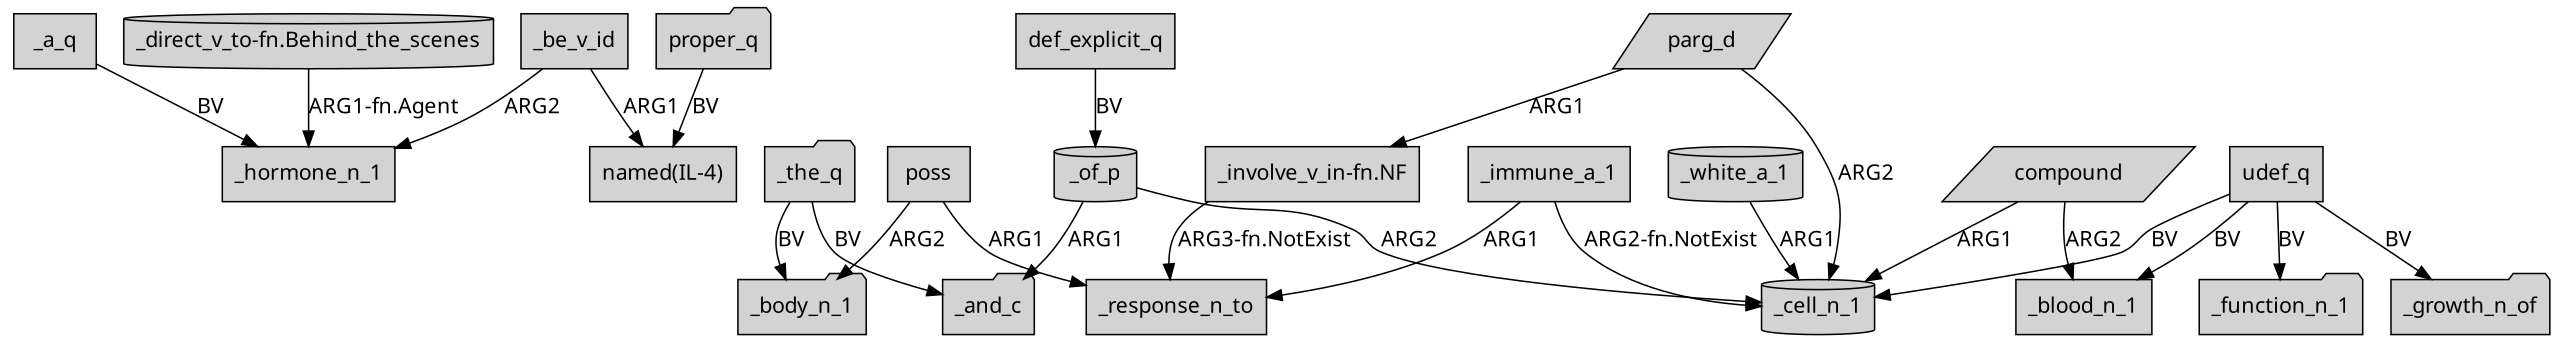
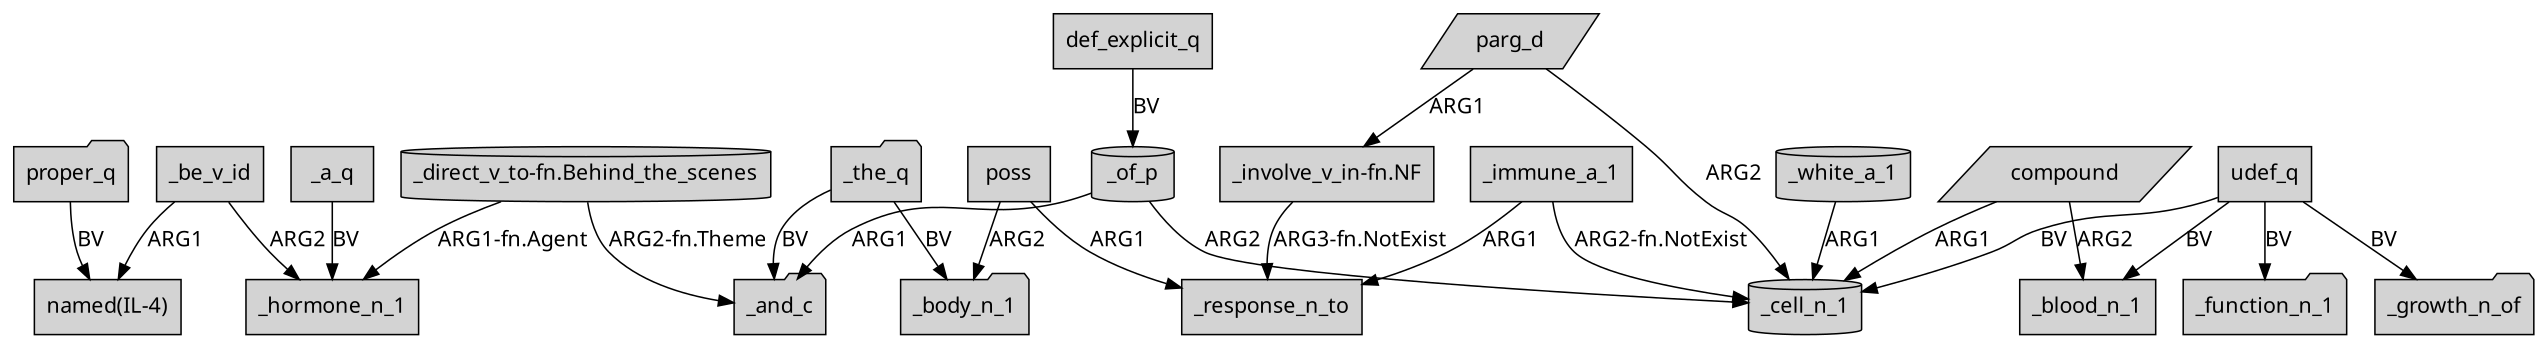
edge "_direct_v_to-fn.Behind_the_scenes" -> "_and_c": added, label "ARG2-fn.Theme"
